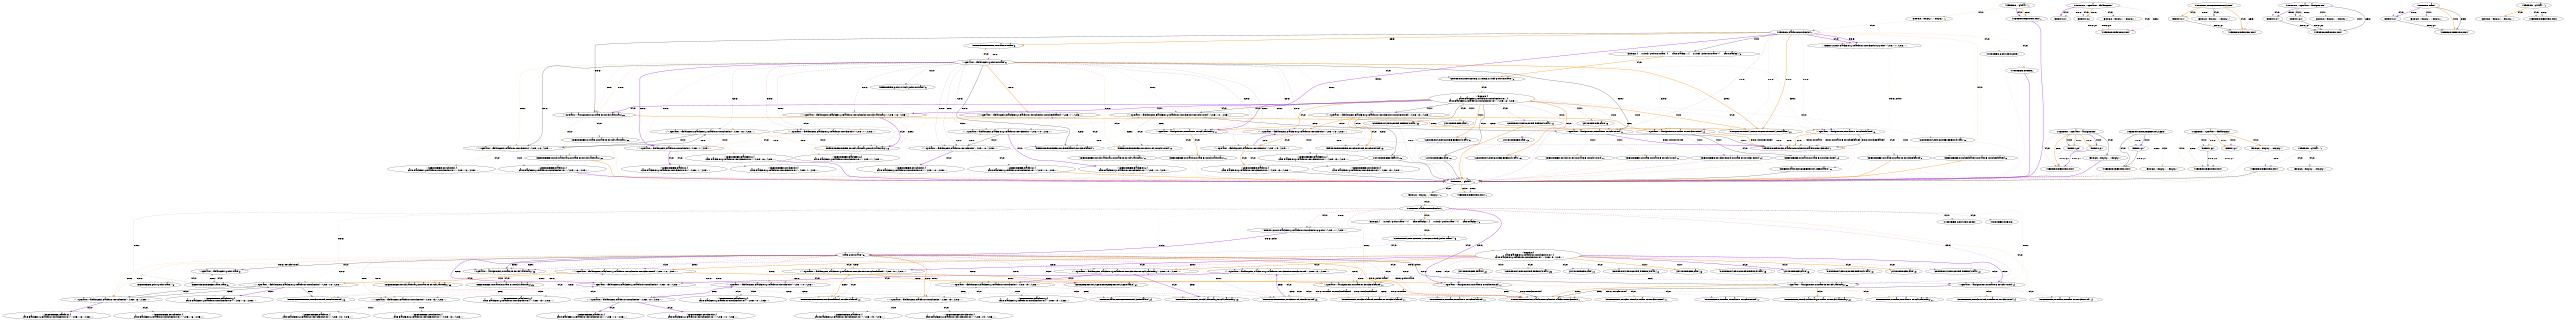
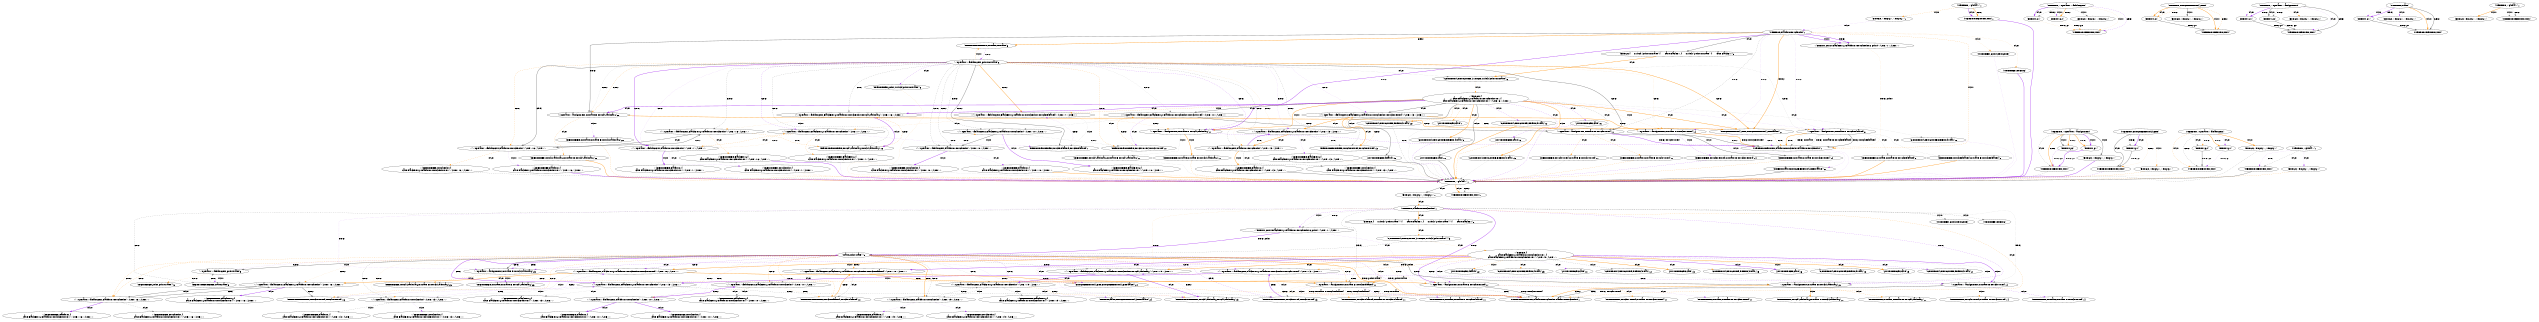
edge "(<operator>.fieldAccess,point.state)" -> "(state,point.state())": label "DDG: TouchMoved" -> "CFG: "
edge "(<operator>.fieldAccess,point.state)" -> "(IDENTIFIER,point,point.state())": label "AST: " -> "CDG: "
